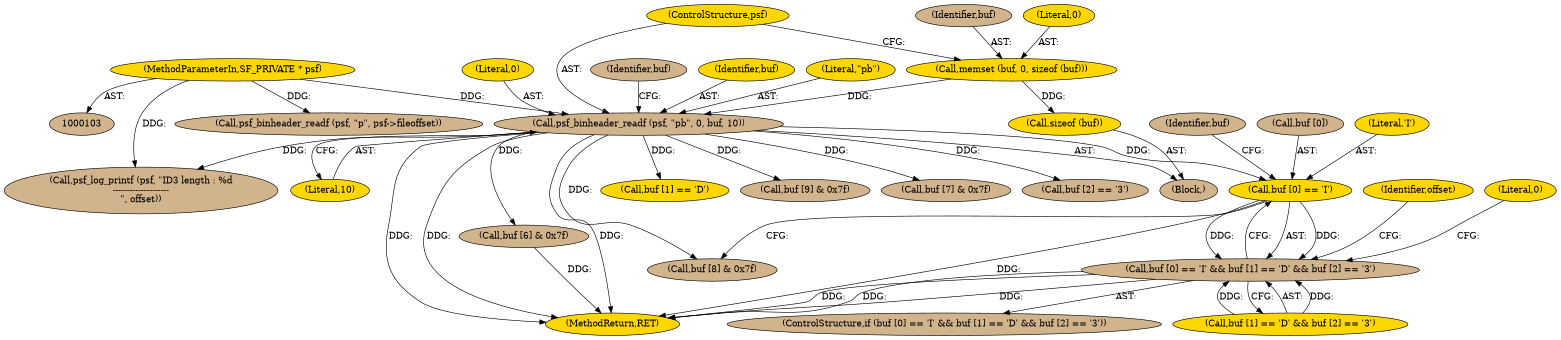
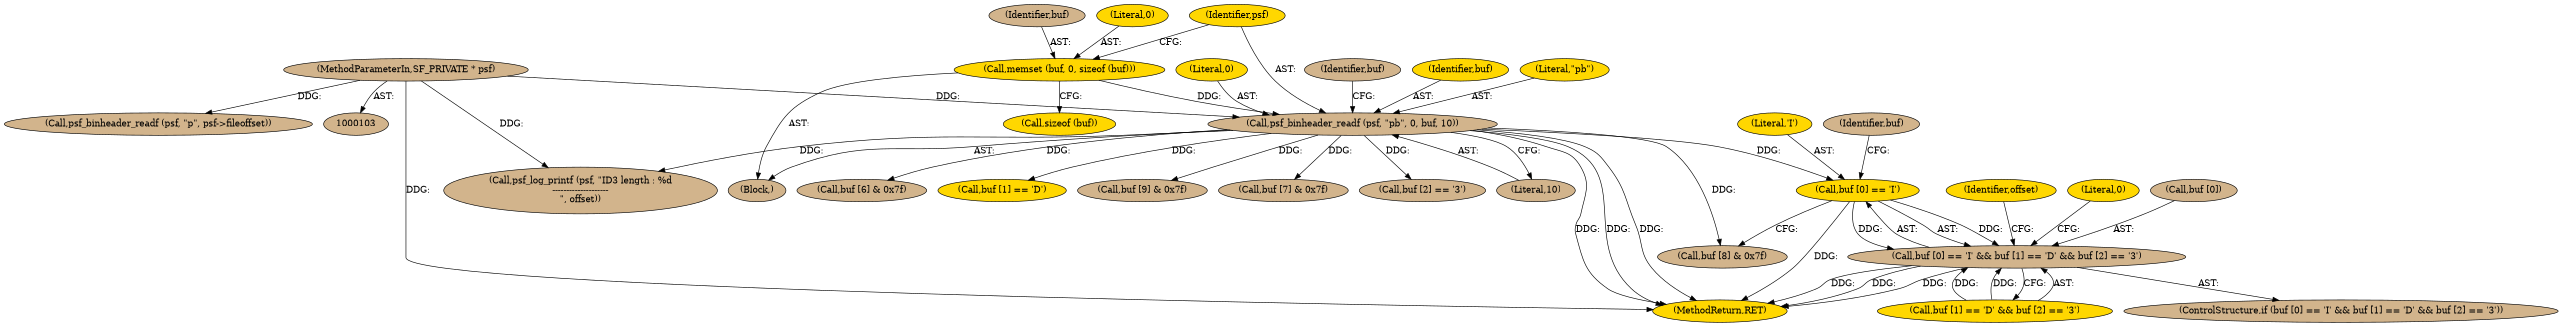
node "(ControlStructure,psf)": label "(ControlStructure,psf)" -> "(Identifier,psf)"
node "(MethodParameterIn,SF_PRIVATE * psf)": fillcolor gold -> tan
edge "(Call,memset (buf, 0, sizeof (buf)))" -> "(Call,sizeof (buf))": label "DDG: " -> "CFG: "
edge "(Call,sizeof (buf))" -> "(Block,)": now "(Call,memset (buf, 0, sizeof (buf)))" -> "(Block,)"
edge "(Call,buf [0])" -> "(Call,buf [0] == 'I')": now "(Call,buf [0])" -> "(Call,buf [0] == 'I' && buf [1] == 'D' && buf [2] == '3')"
node "(Literal,10)": fillcolor gold -> tan
edge "(Call,buf [0] == 'I' && buf [1] == 'D' && buf [2] == '3')" -> "(Call,buf [0] == 'I')": label "CFG: " -> "AST: "
edge "(Call,buf [6] & 0x7f)" -> "(MethodReturn,RET)": now "(MethodParameterIn,SF_PRIVATE * psf)" -> "(MethodReturn,RET)"
